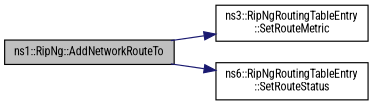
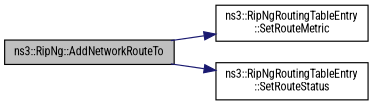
node "ns1::RipNg::AddNetworkRouteTo": label "ns1::RipNg::AddNetworkRouteTo" -> "ns3::RipNg::AddNetworkRouteTo"
node "ns6::RipNgRoutingTableEntry ::SetRouteStatus": label "ns6::RipNgRoutingTableEntry ::SetRouteStatus" -> "ns3::RipNgRoutingTableEntry ::SetRouteStatus"
